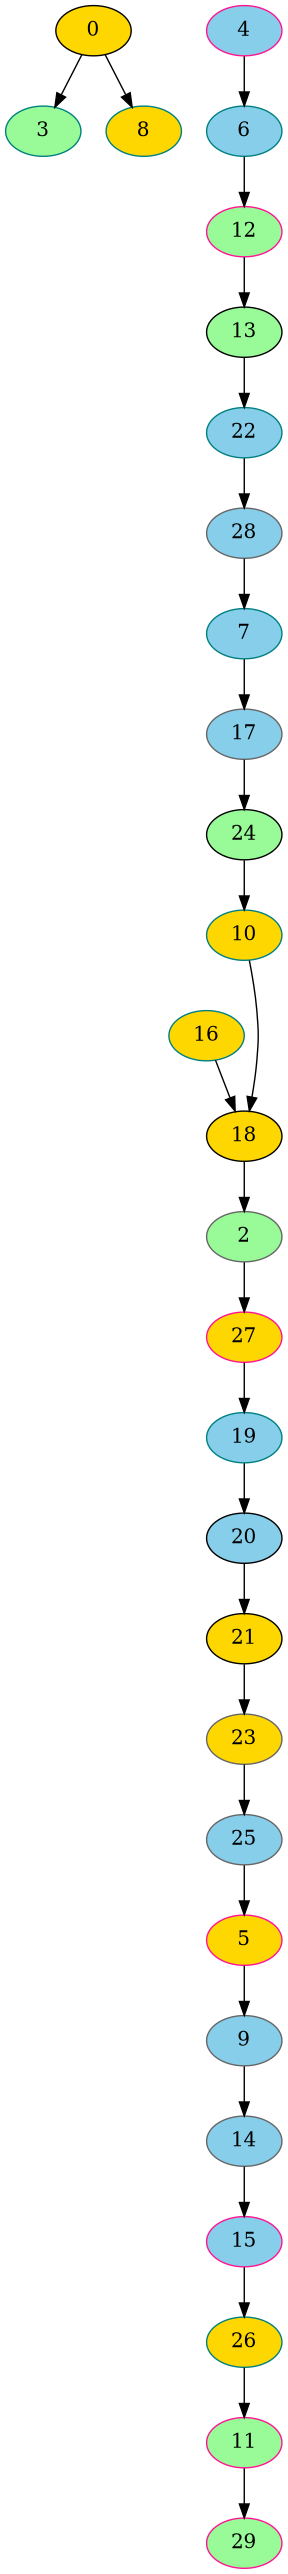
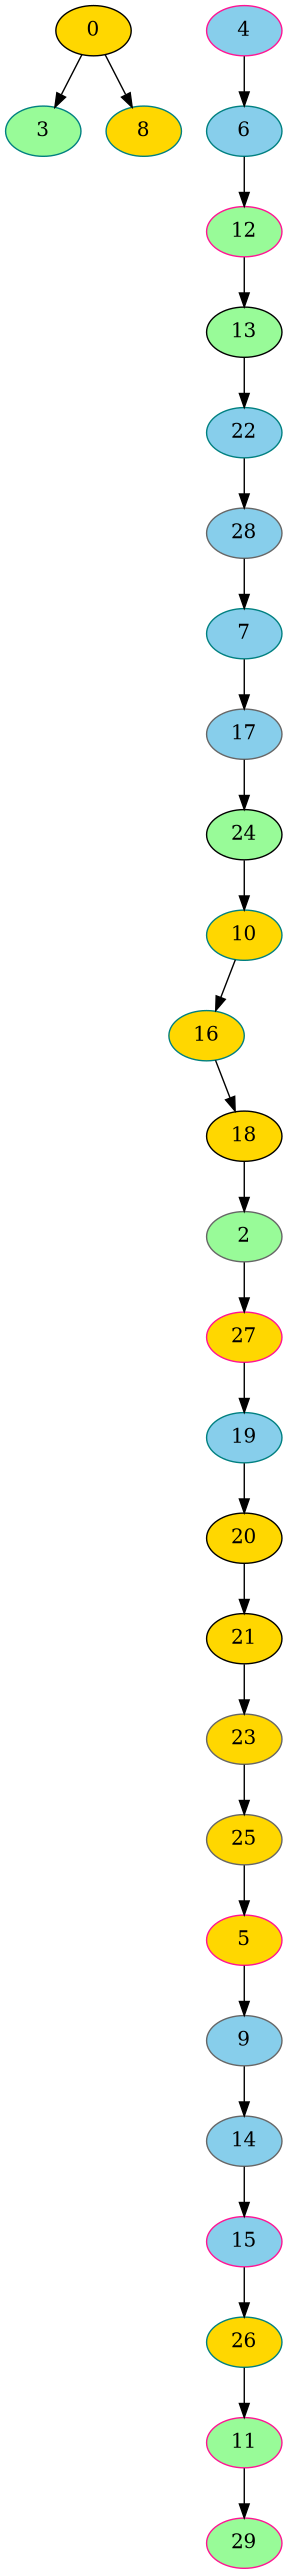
edge "10" -> "18": now "10" -> "16"
node "20": fillcolor skyblue -> gold
node "25": fillcolor skyblue -> gold
